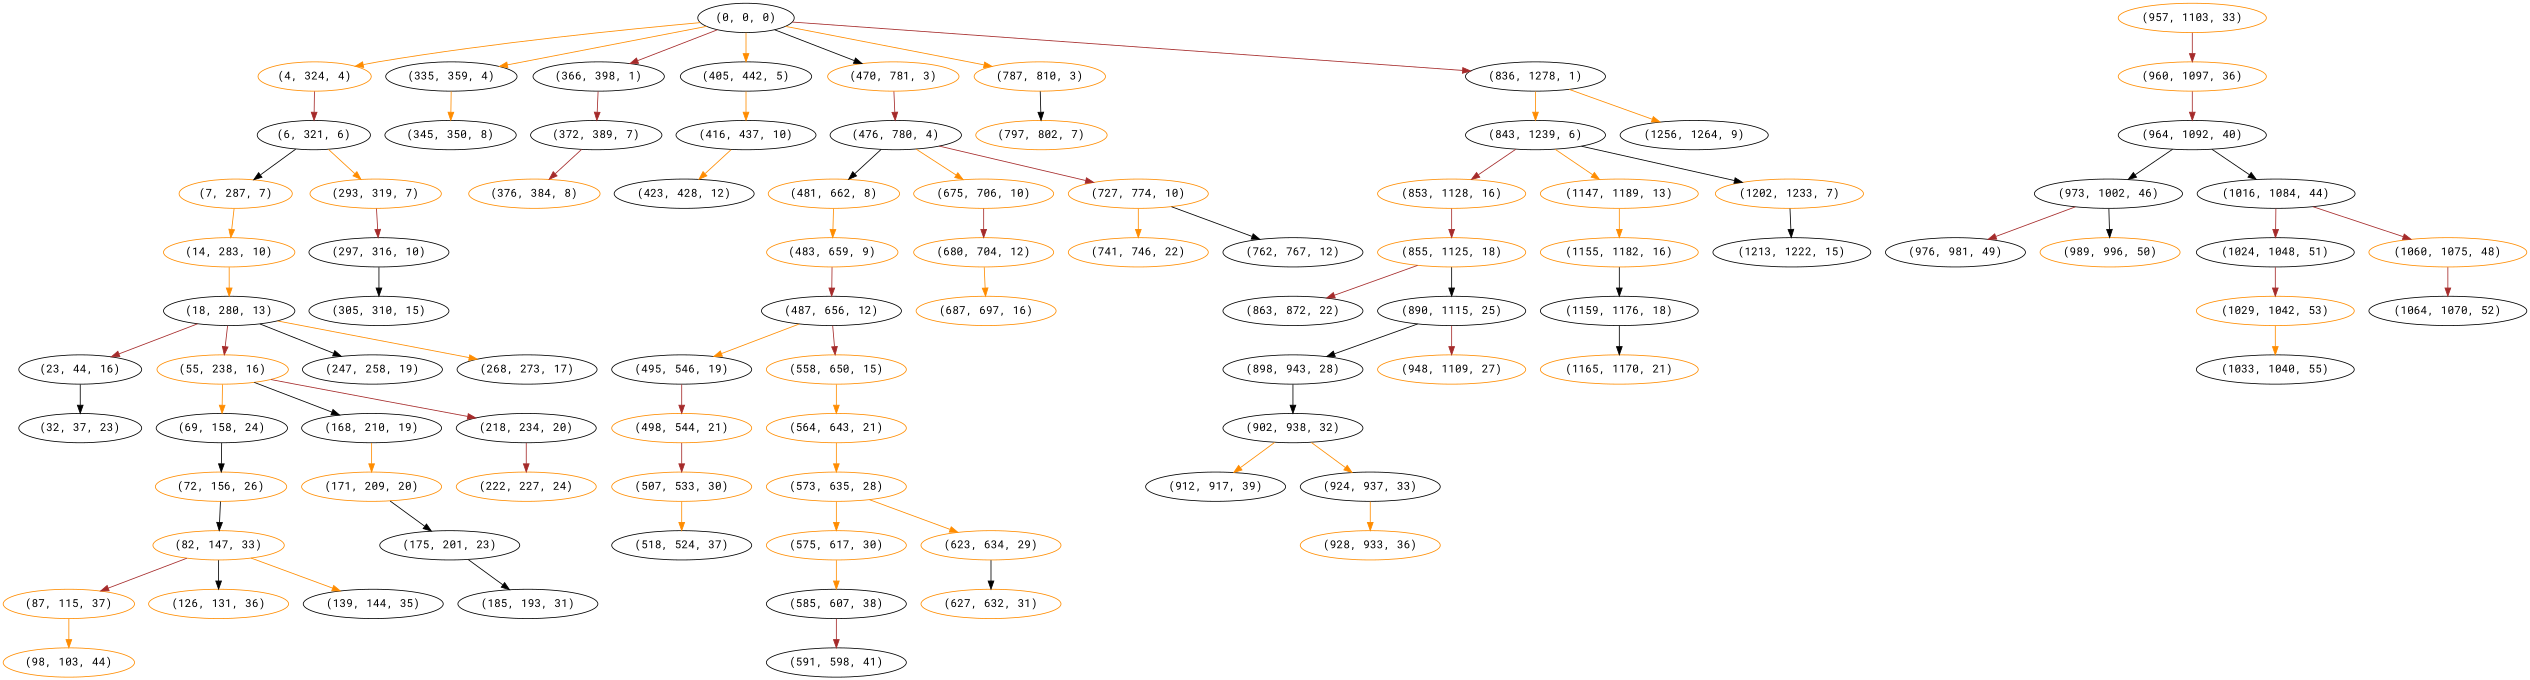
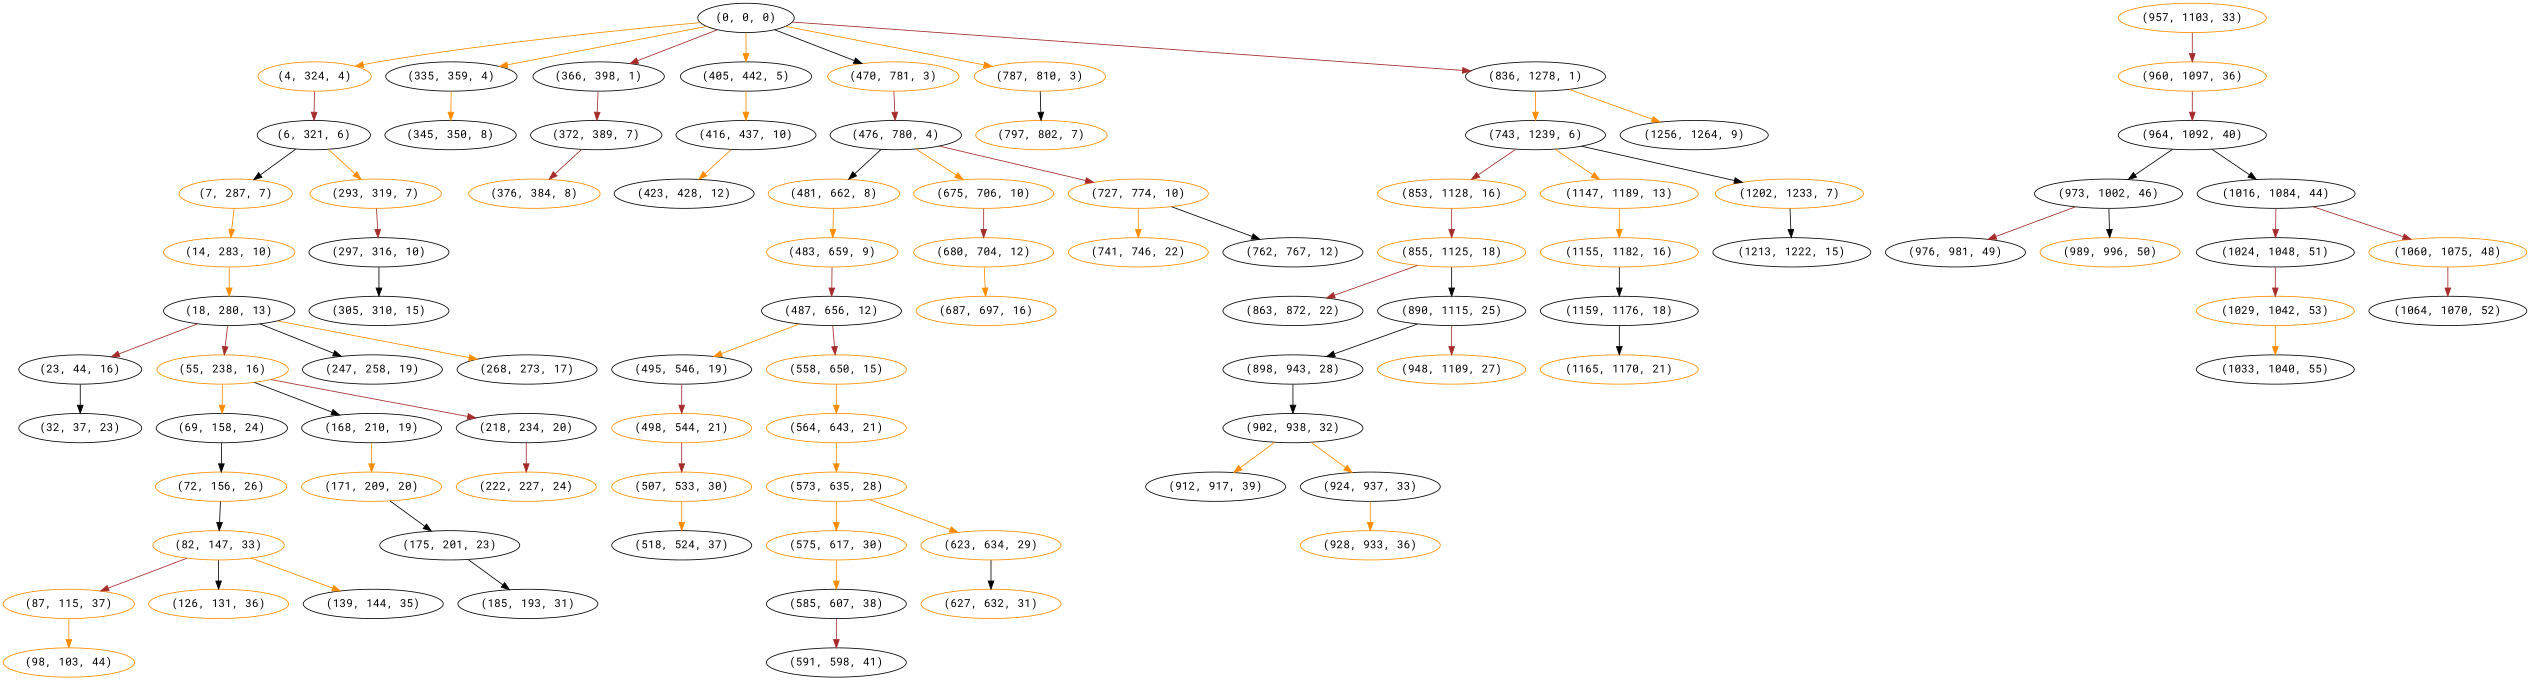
node "(843, 1239, 6)": label "(843, 1239, 6)" -> "(743, 1239, 6)"
